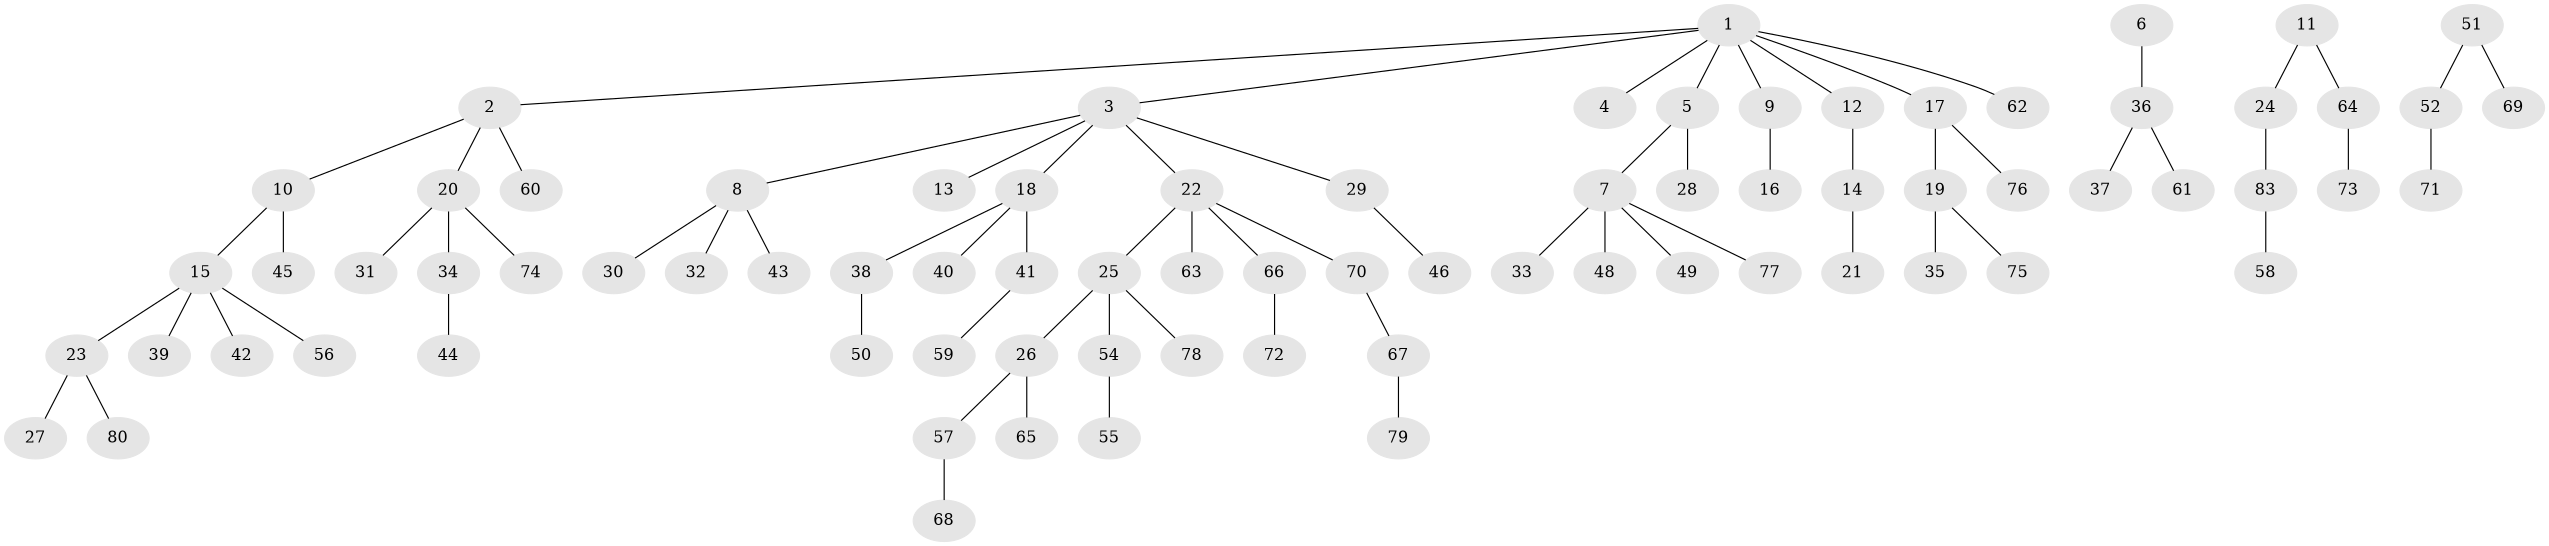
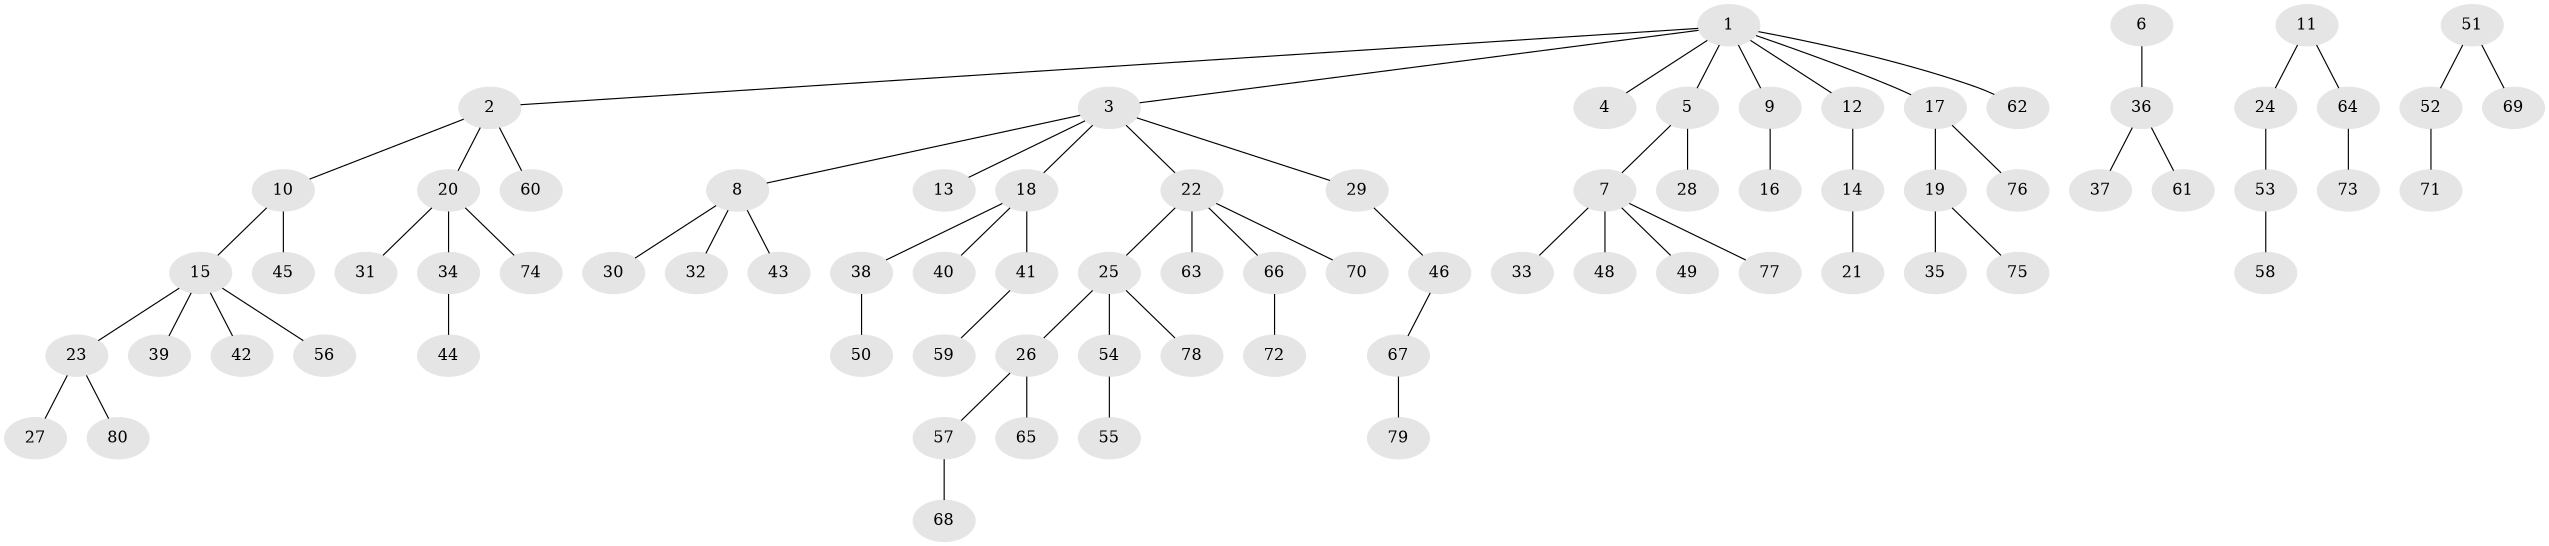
node "83": label "83" -> "53"
edge "70" -- "67": now "46" -- "67"
